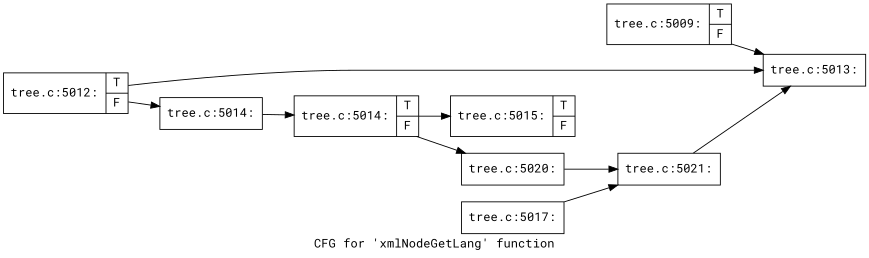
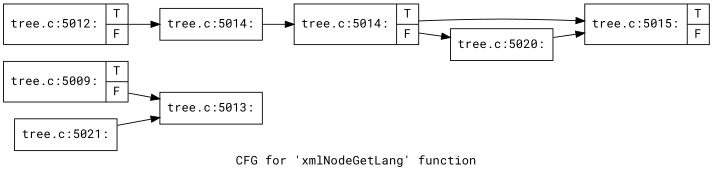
edge "tree.c:5012:" -> "tree.c:5013:": removed
edge "tree.c:5020:" -> "tree.c:5021:": now "tree.c:5020:" -> "tree.c:5015:"
node "tree.c:5017:": removed
